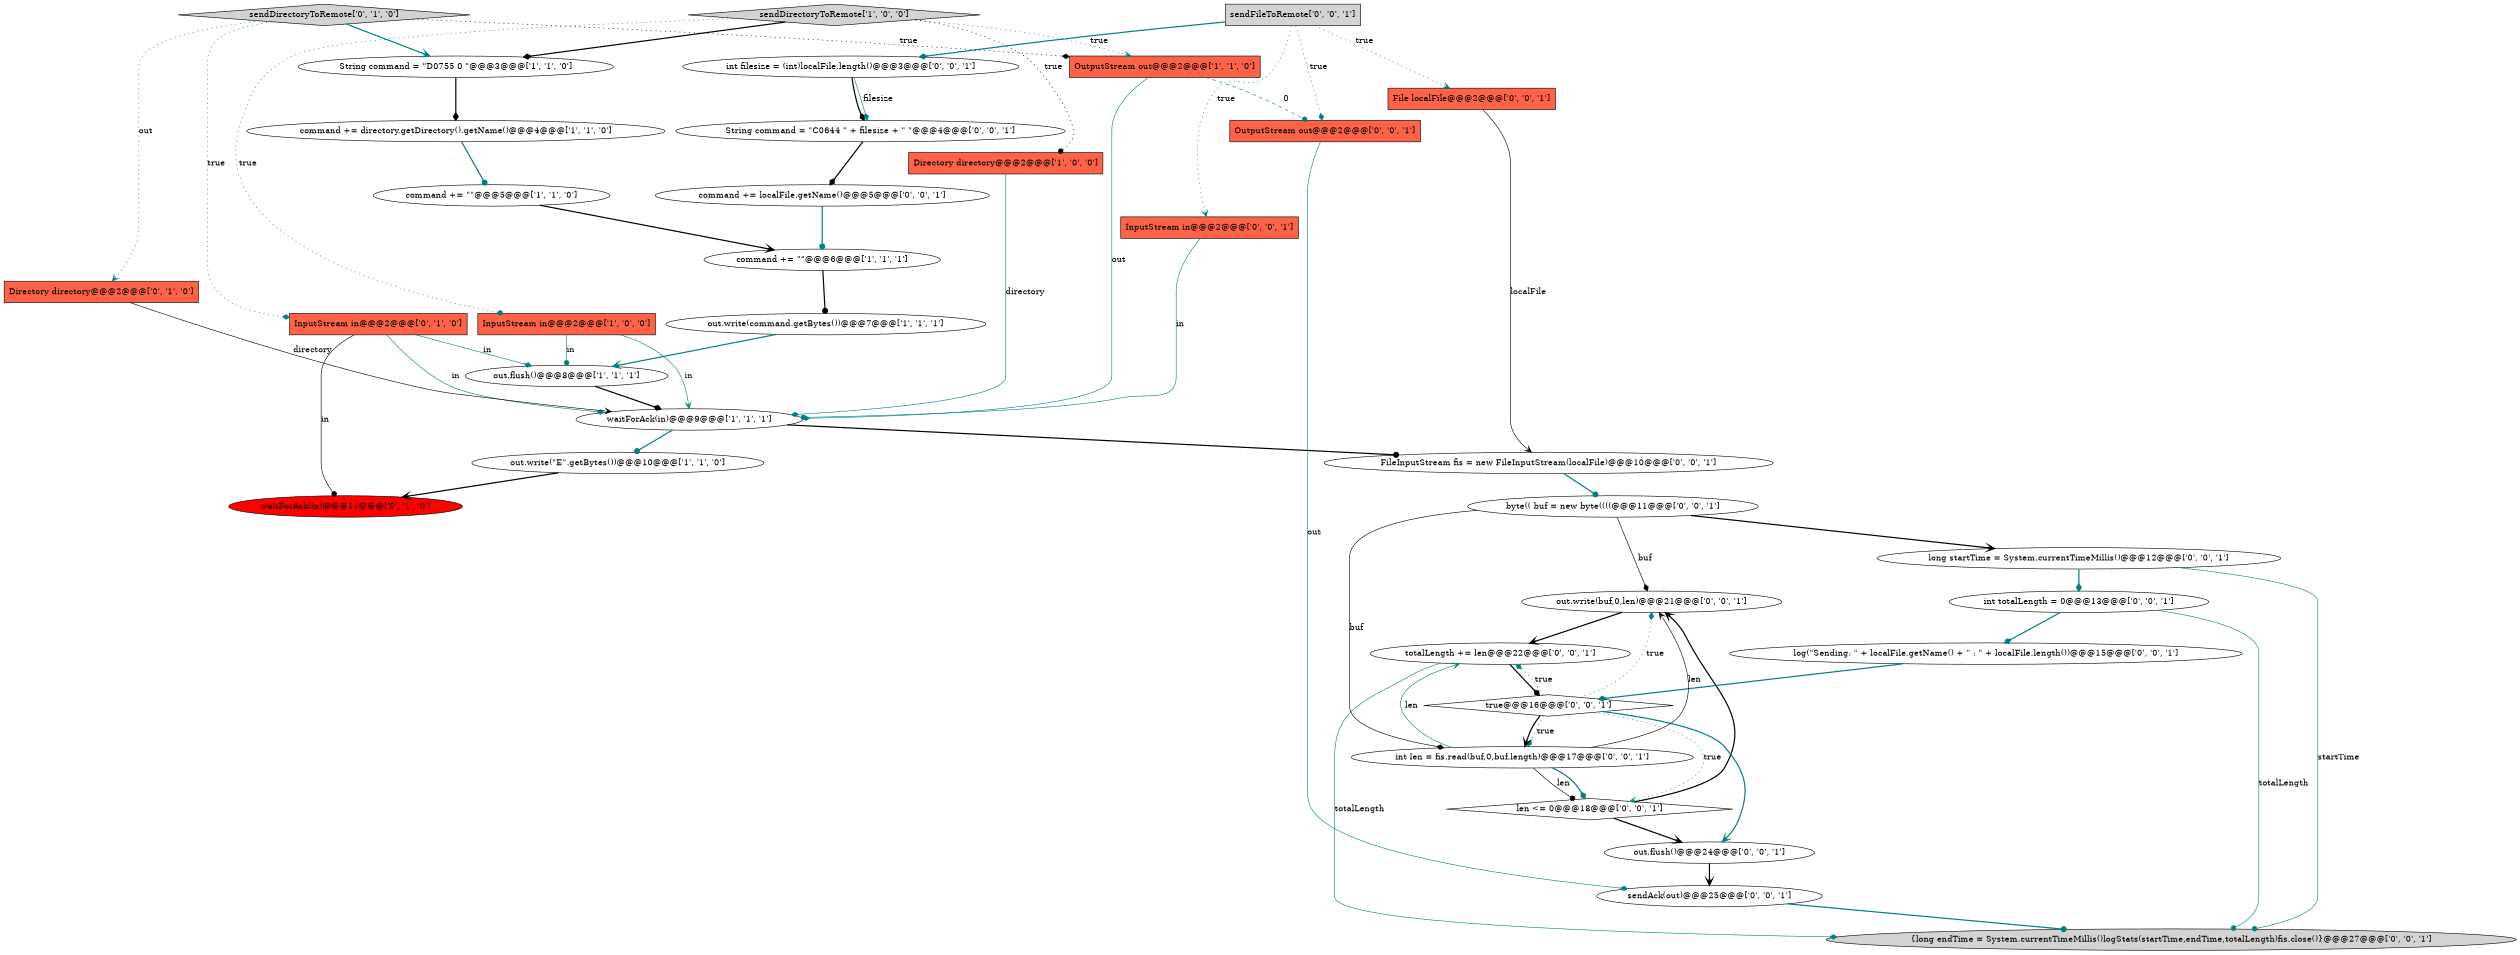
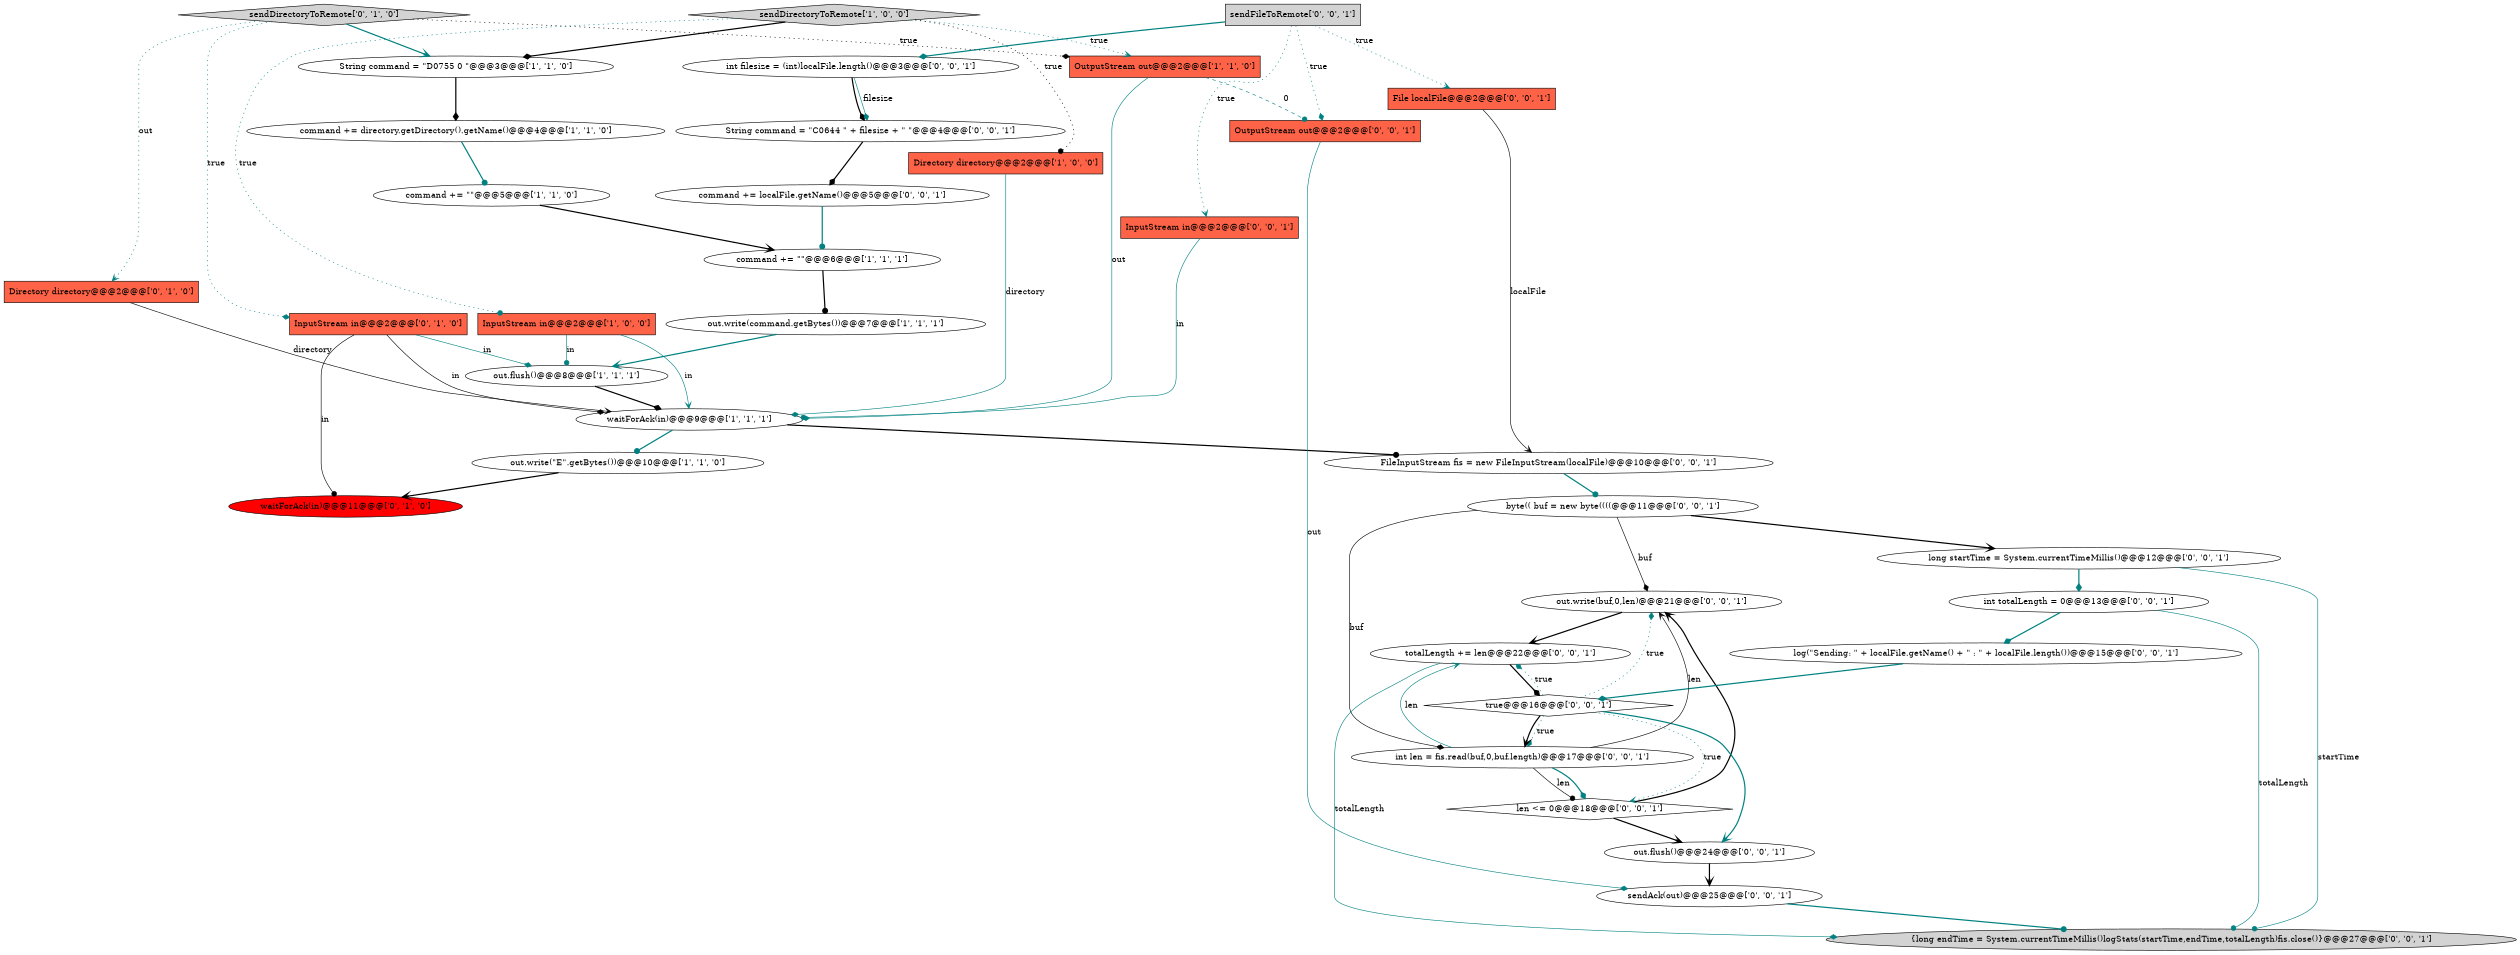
edge "InputStream in@@@2@@@['0', '1', '0']" -> "waitForAck(in)@@@9@@@['1', '1', '1']": color teal -> black
